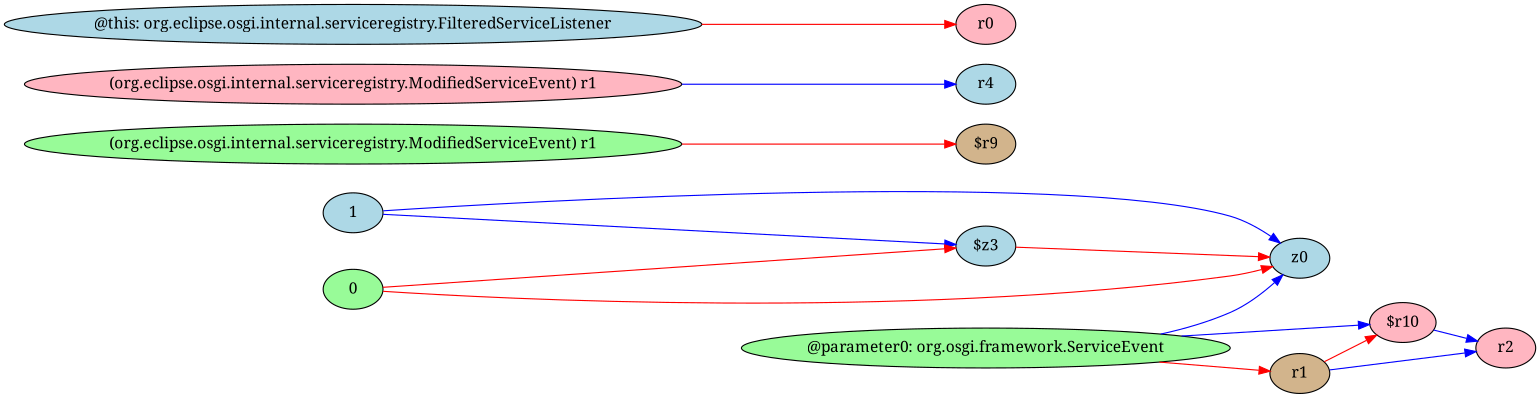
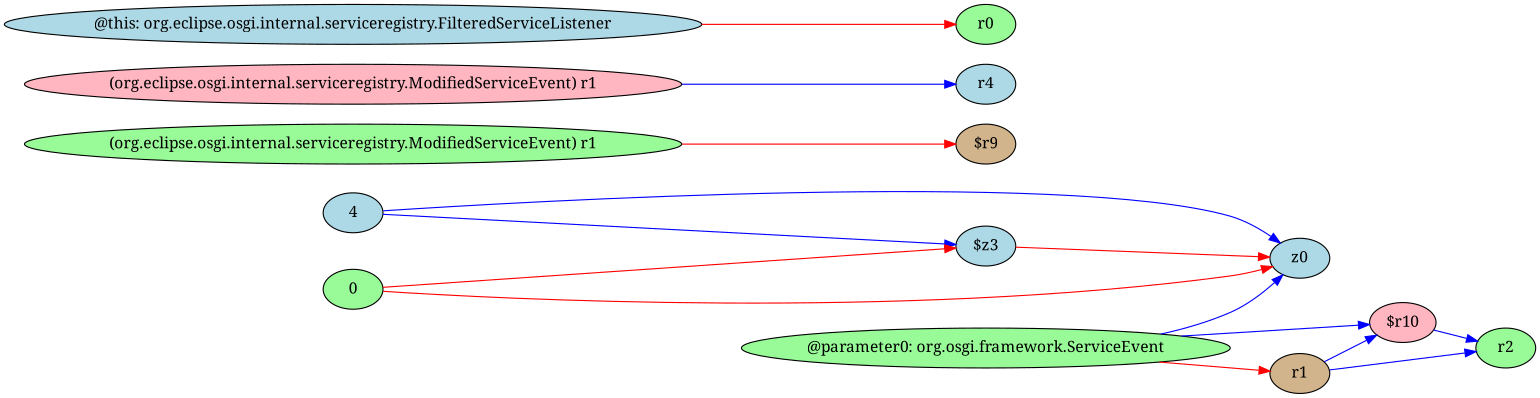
node "r0": fillcolor lightpink -> palegreen
node "1": label "1" -> "4"
node "r2": fillcolor lightpink -> palegreen
edge "r1" -> "$r10": color red -> blue
